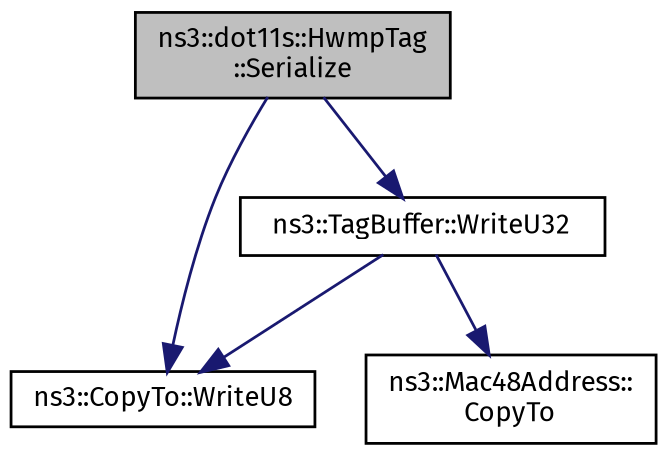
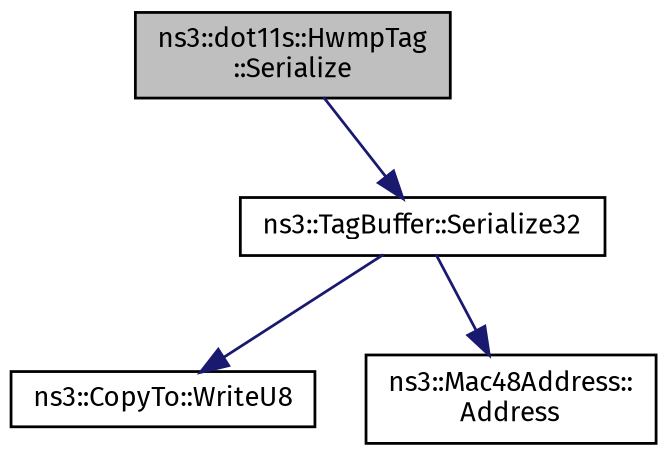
edge "ns3::dot11s::HwmpTag ::Serialize" -> "ns3::CopyTo::WriteU8": removed
node "ns3::TagBuffer::WriteU32": label "ns3::TagBuffer::WriteU32" -> "ns3::TagBuffer::Serialize32"
node "ns3::Mac48Address:: CopyTo": label "ns3::Mac48Address:: CopyTo" -> "ns3::Mac48Address:: Address"
